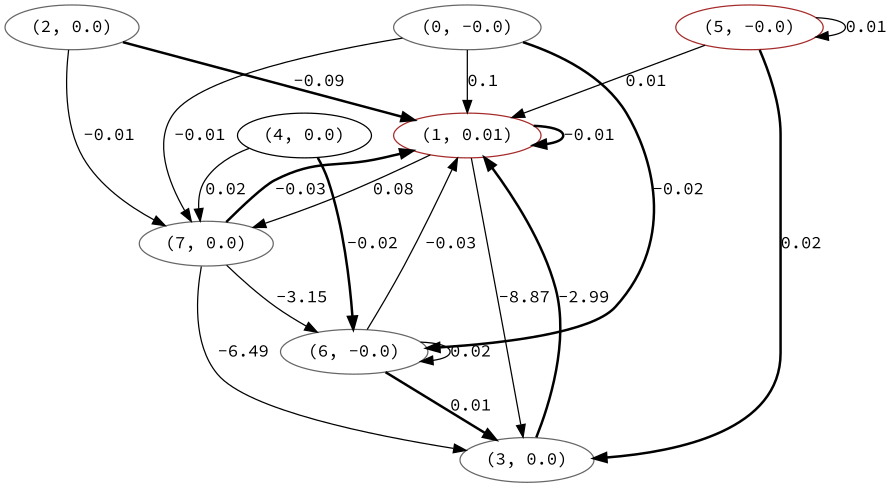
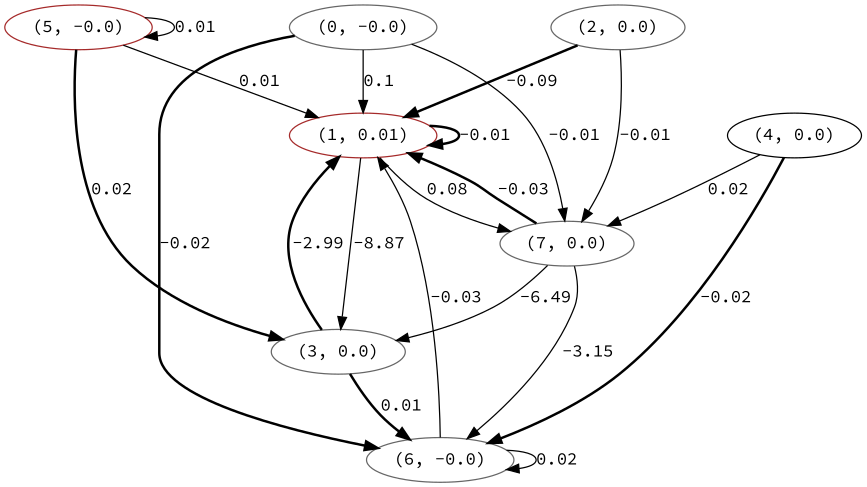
edge "(6, -0.0)" -> "(3, 0.0)": reversed
